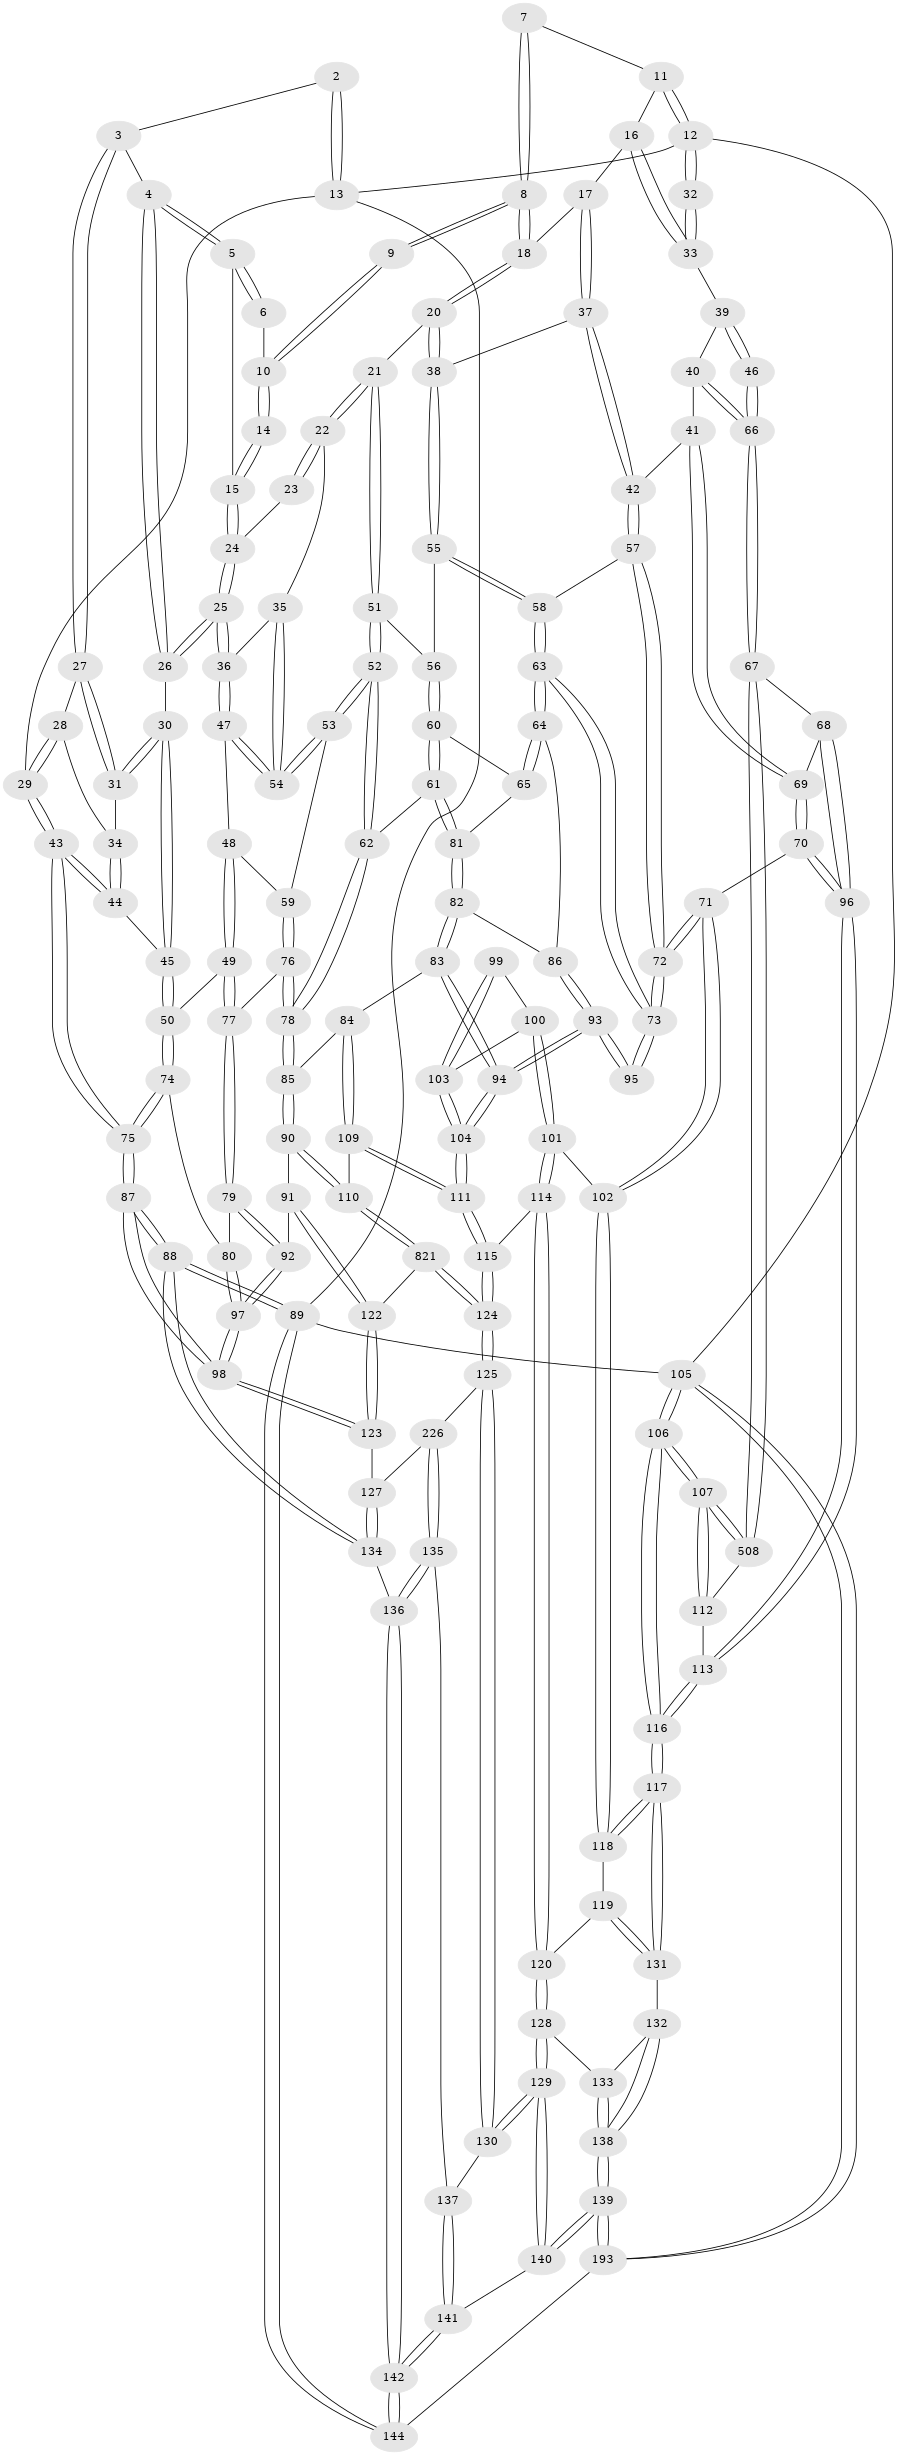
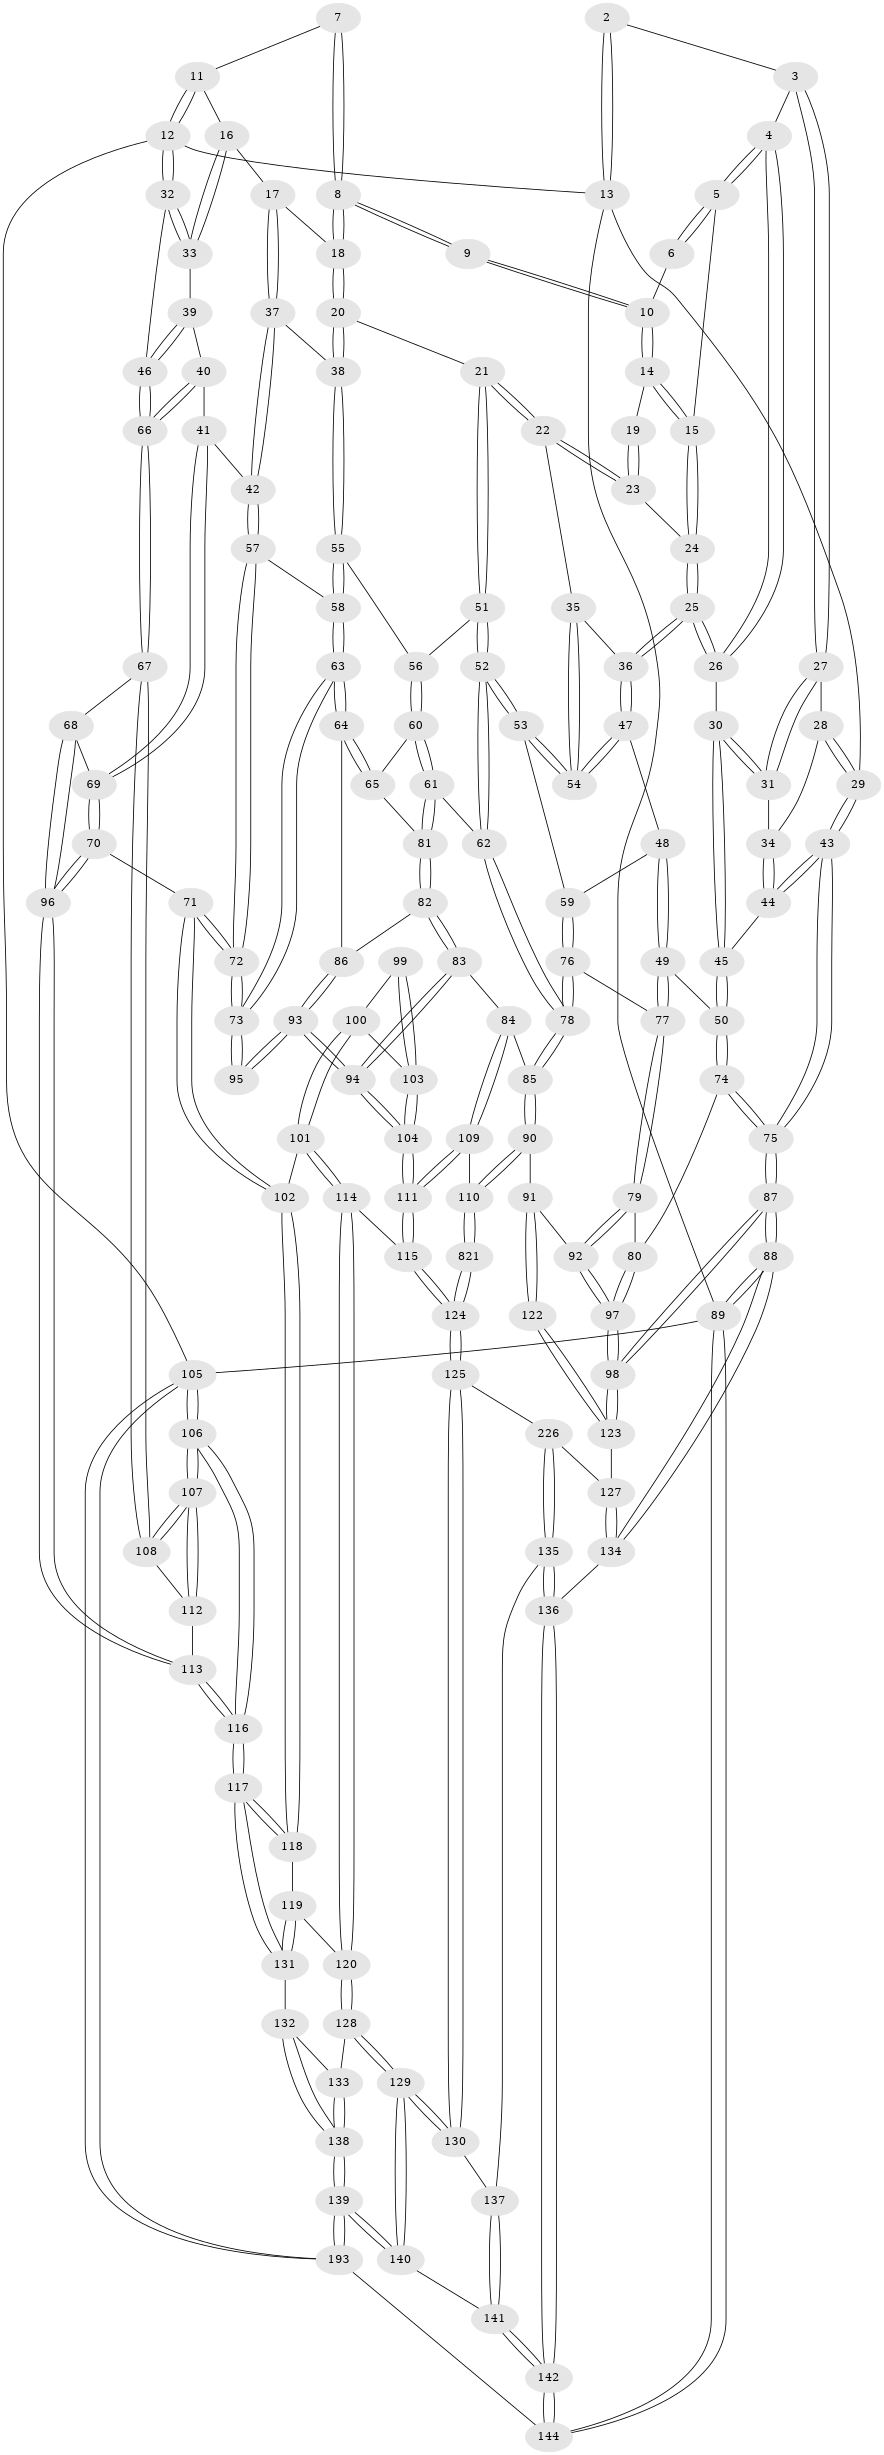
edge "32" -- "46": added
node "19": added
edge "821" -- "122": removed
node "508": label "508" -> "108"
